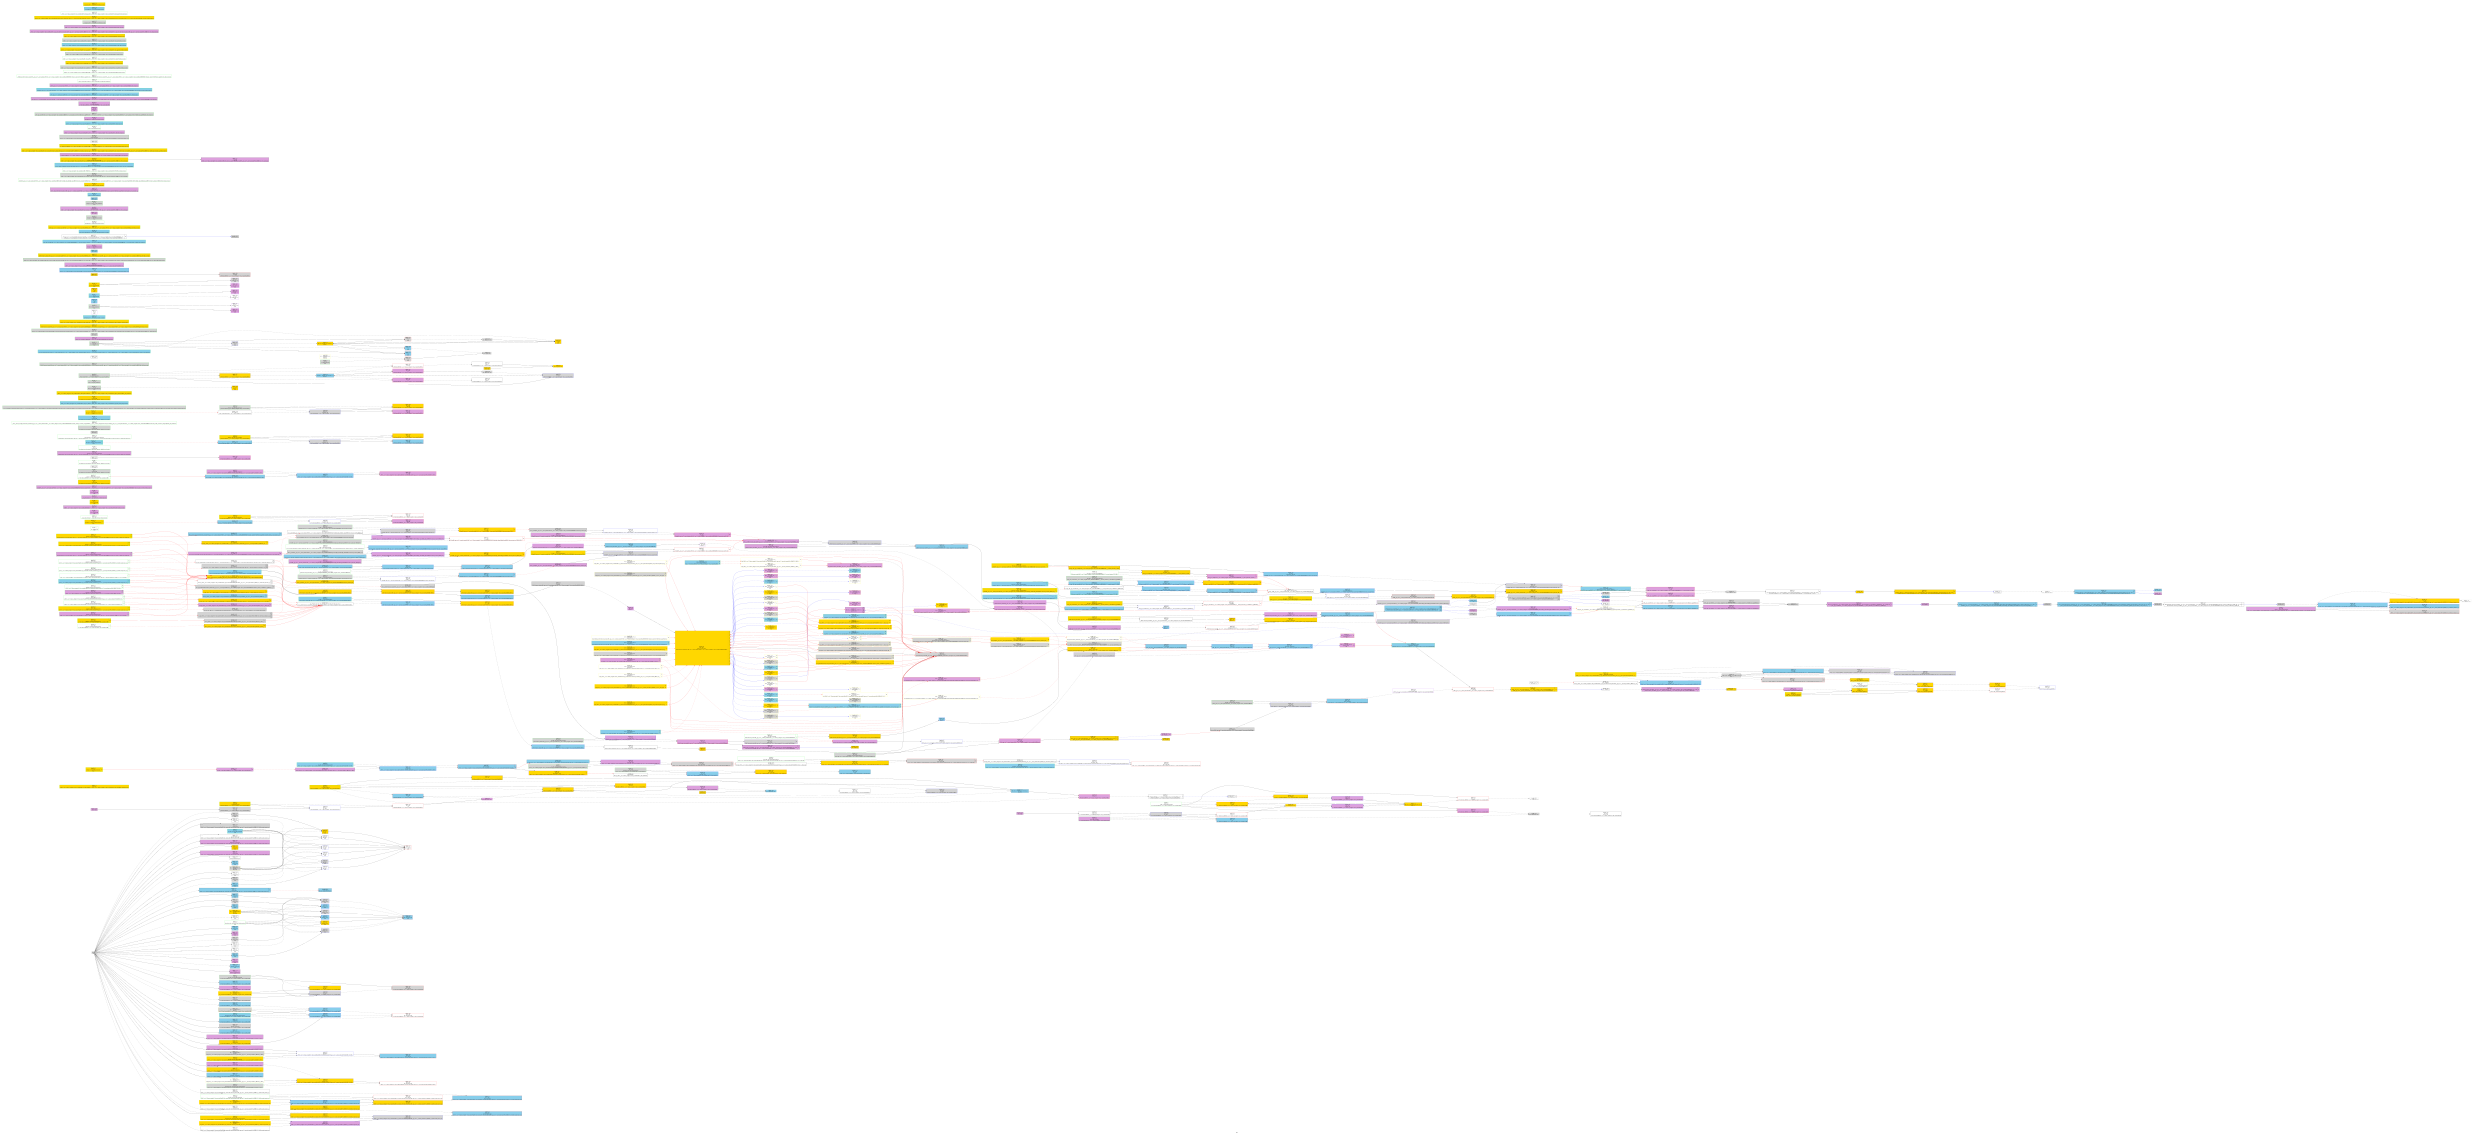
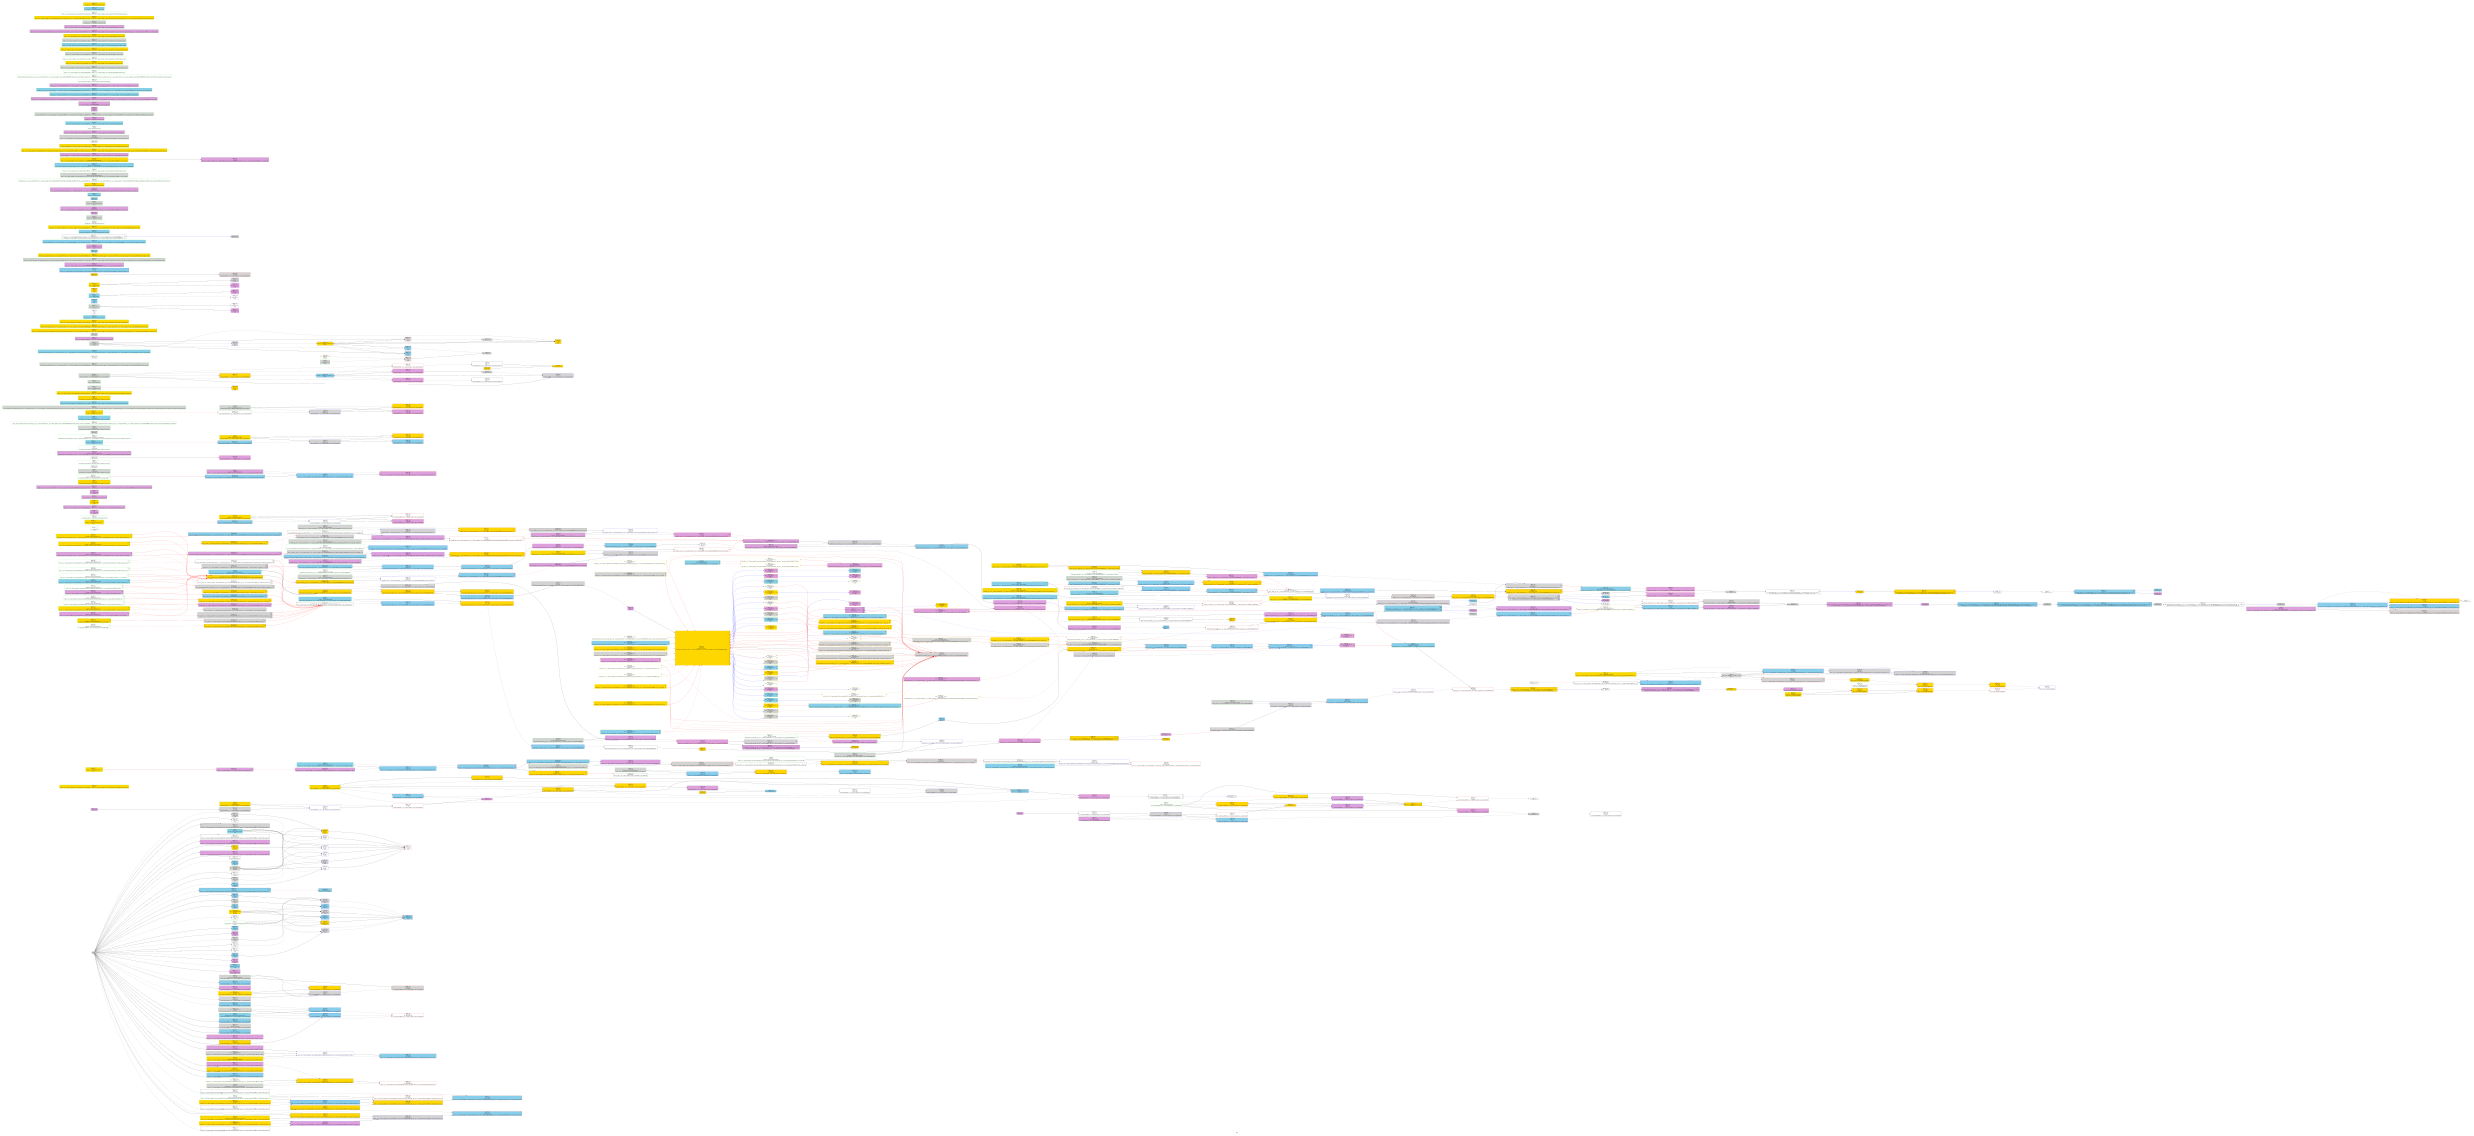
node "NodeID: 69": fillcolor lightgrey -> gold
